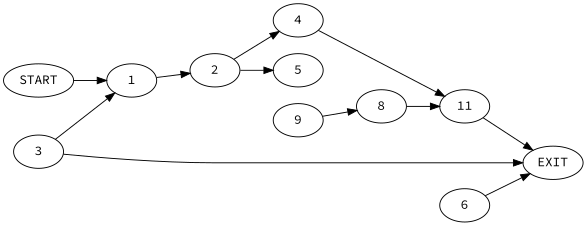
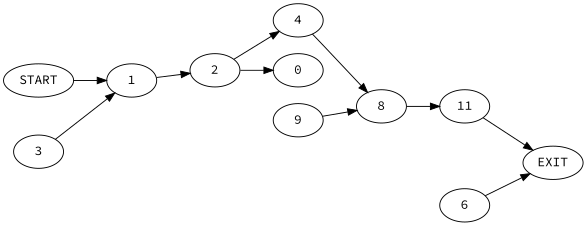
edge "4" -> "11": now "4" -> "8"
node "5": label "5" -> "0"
edge "3" -> "EXIT": removed
